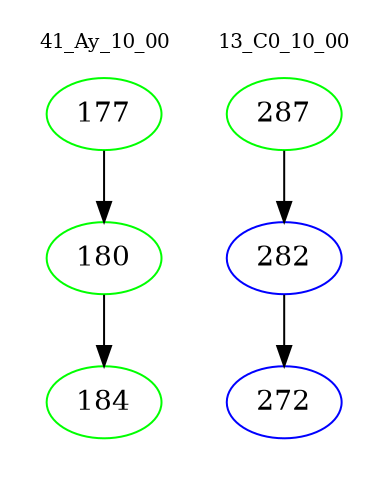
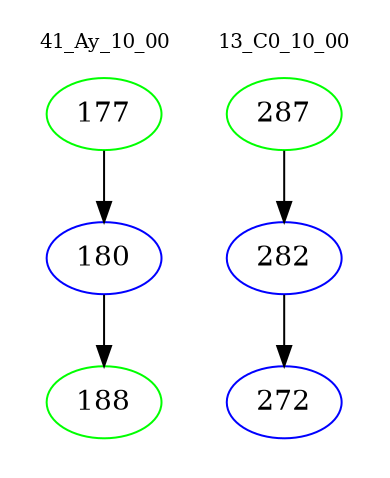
node "180": color green -> blue
node "184": label "184" -> "188"
